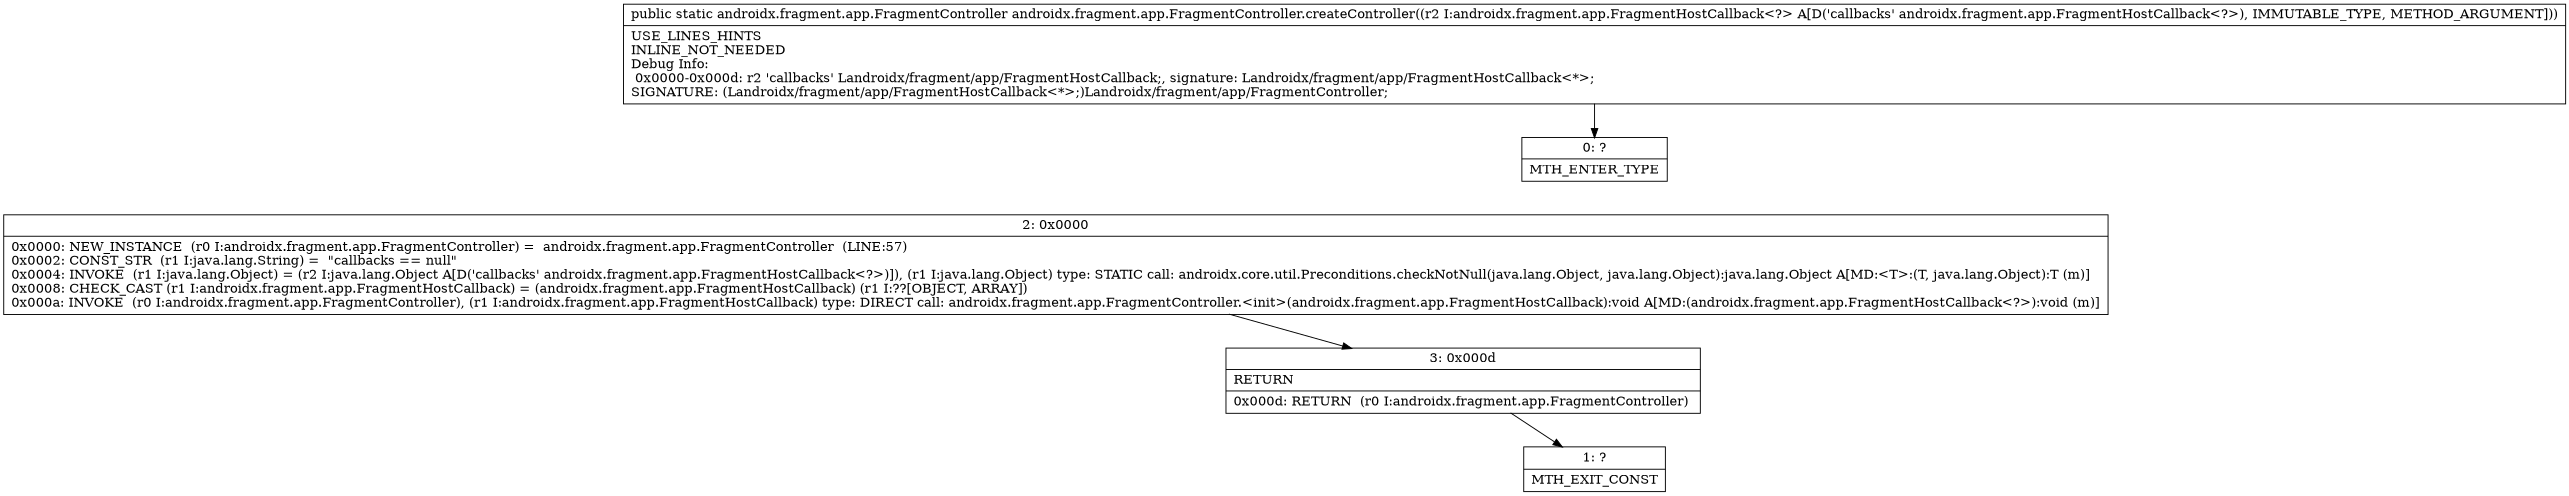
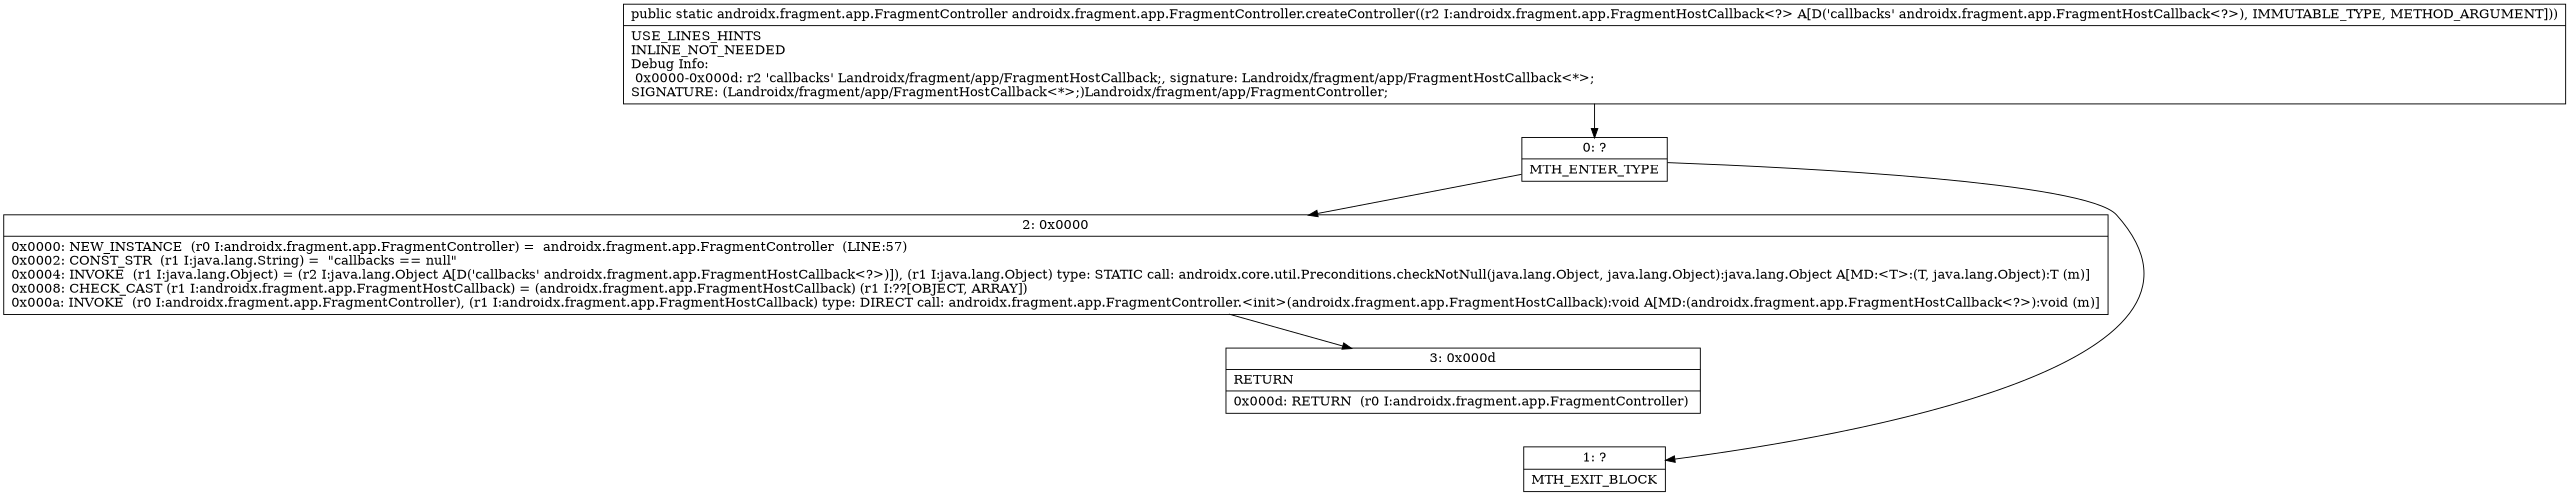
edge "0: ?" -> "2: 0x0000": added
edge "3: 0x000d" -> "1: ?": now "0: ?" -> "1: ?"
node "1: ?": text "MTH_EXIT_CONST" -> "MTH_EXIT_BLOCK"
